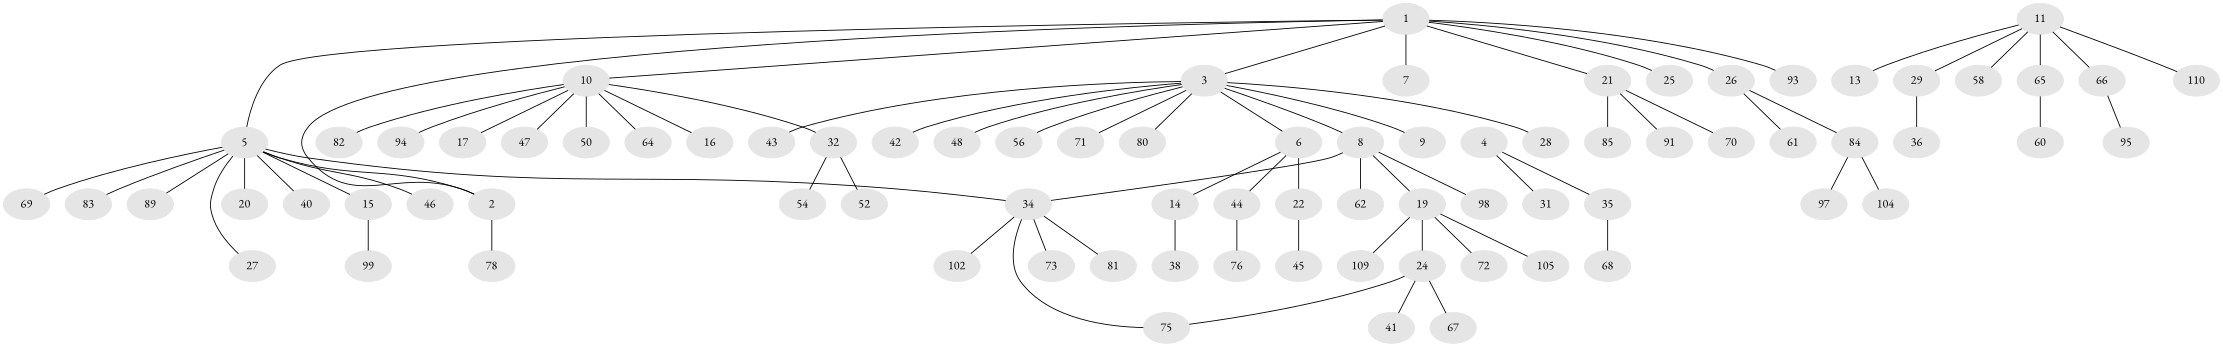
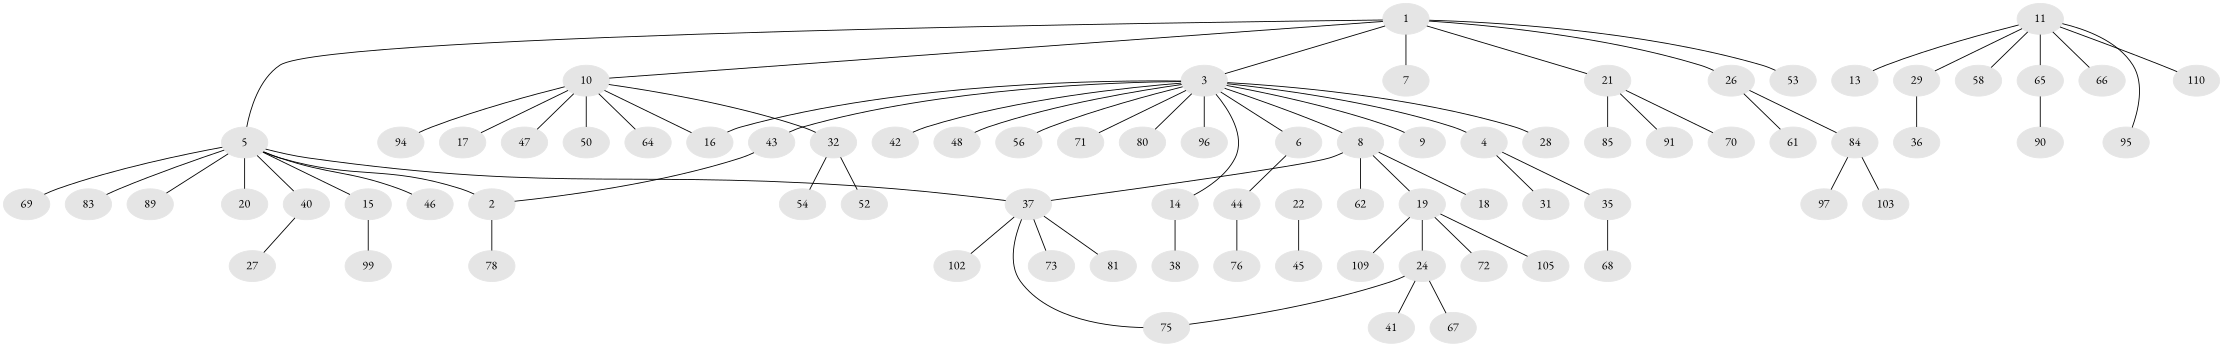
edge "1" -- "2": now "43" -- "2"
node "25": removed
node "93": label "93" -> "53"
edge "3" -- "16": added
edge "3" -- "4": added
edge "66" -- "95": now "11" -- "95"
node "82": removed
node "96": added
node "60": label "60" -> "90"
edge "6" -- "14": now "3" -- "14"
edge "6" -- "22": removed
node "34": label "34" -> "37"
node "98": label "98" -> "18"
node "104": label "104" -> "103"
edge "5" -- "27": now "40" -- "27"
